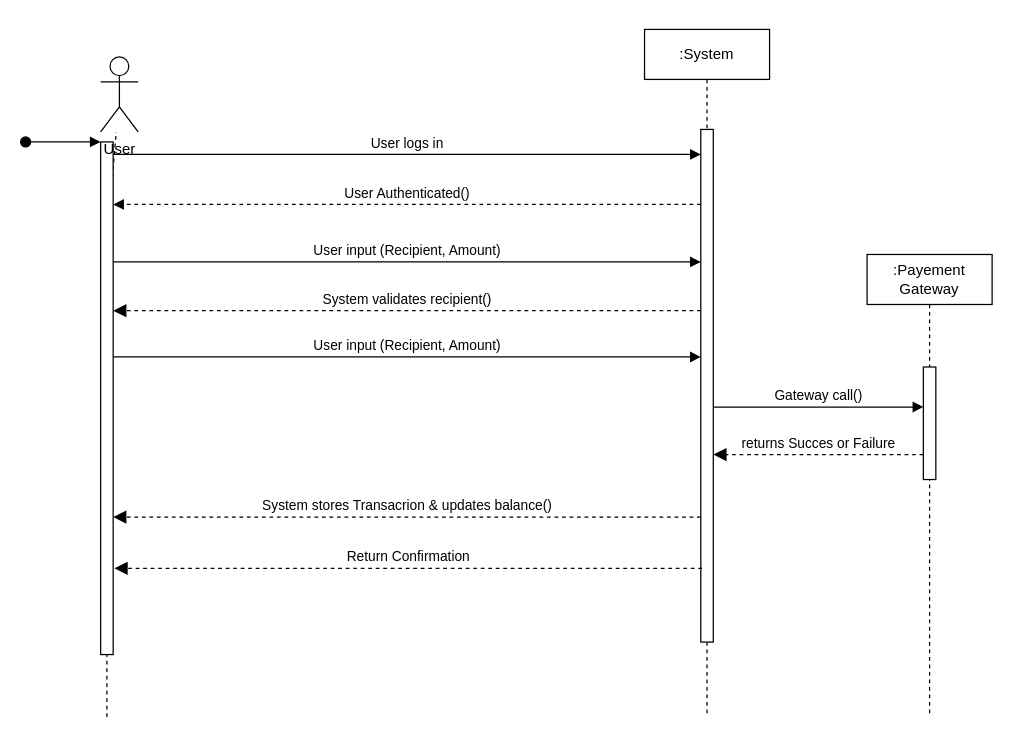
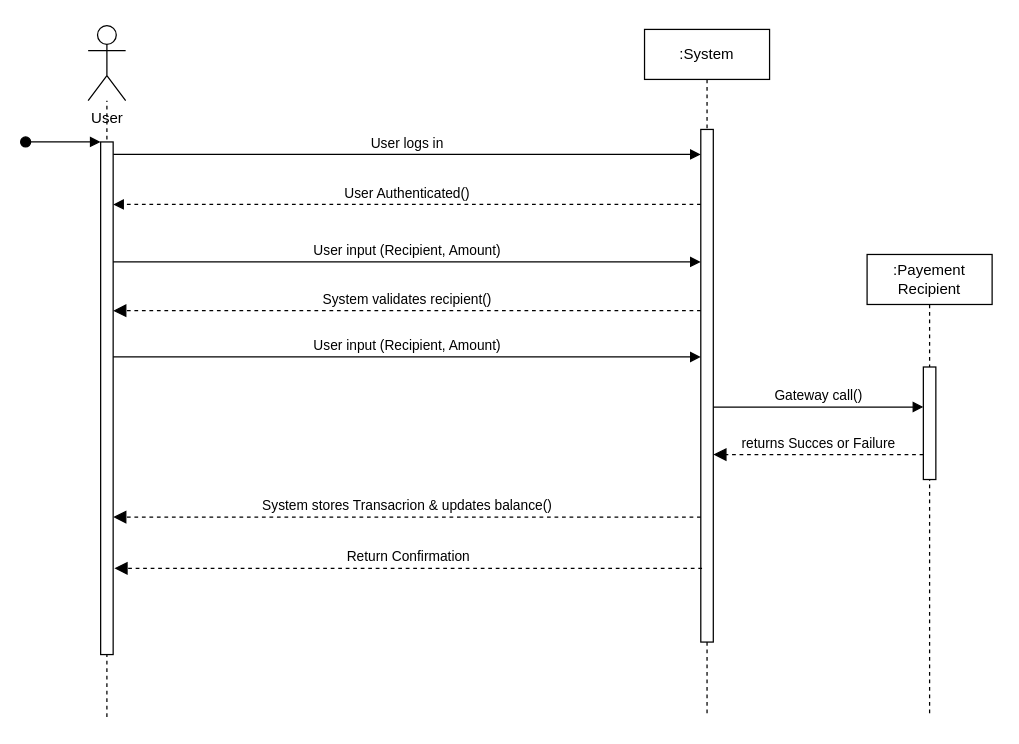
node "User": moved (119, 94) -> (107, 63)
node ":Payement Gateway": label ":Payement Gateway" -> ":Payement Recipient"
